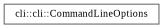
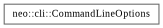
node "cli::cli::CommandLineOptions": label "cli::cli::CommandLineOptions" -> "neo::cli::CommandLineOptions"
